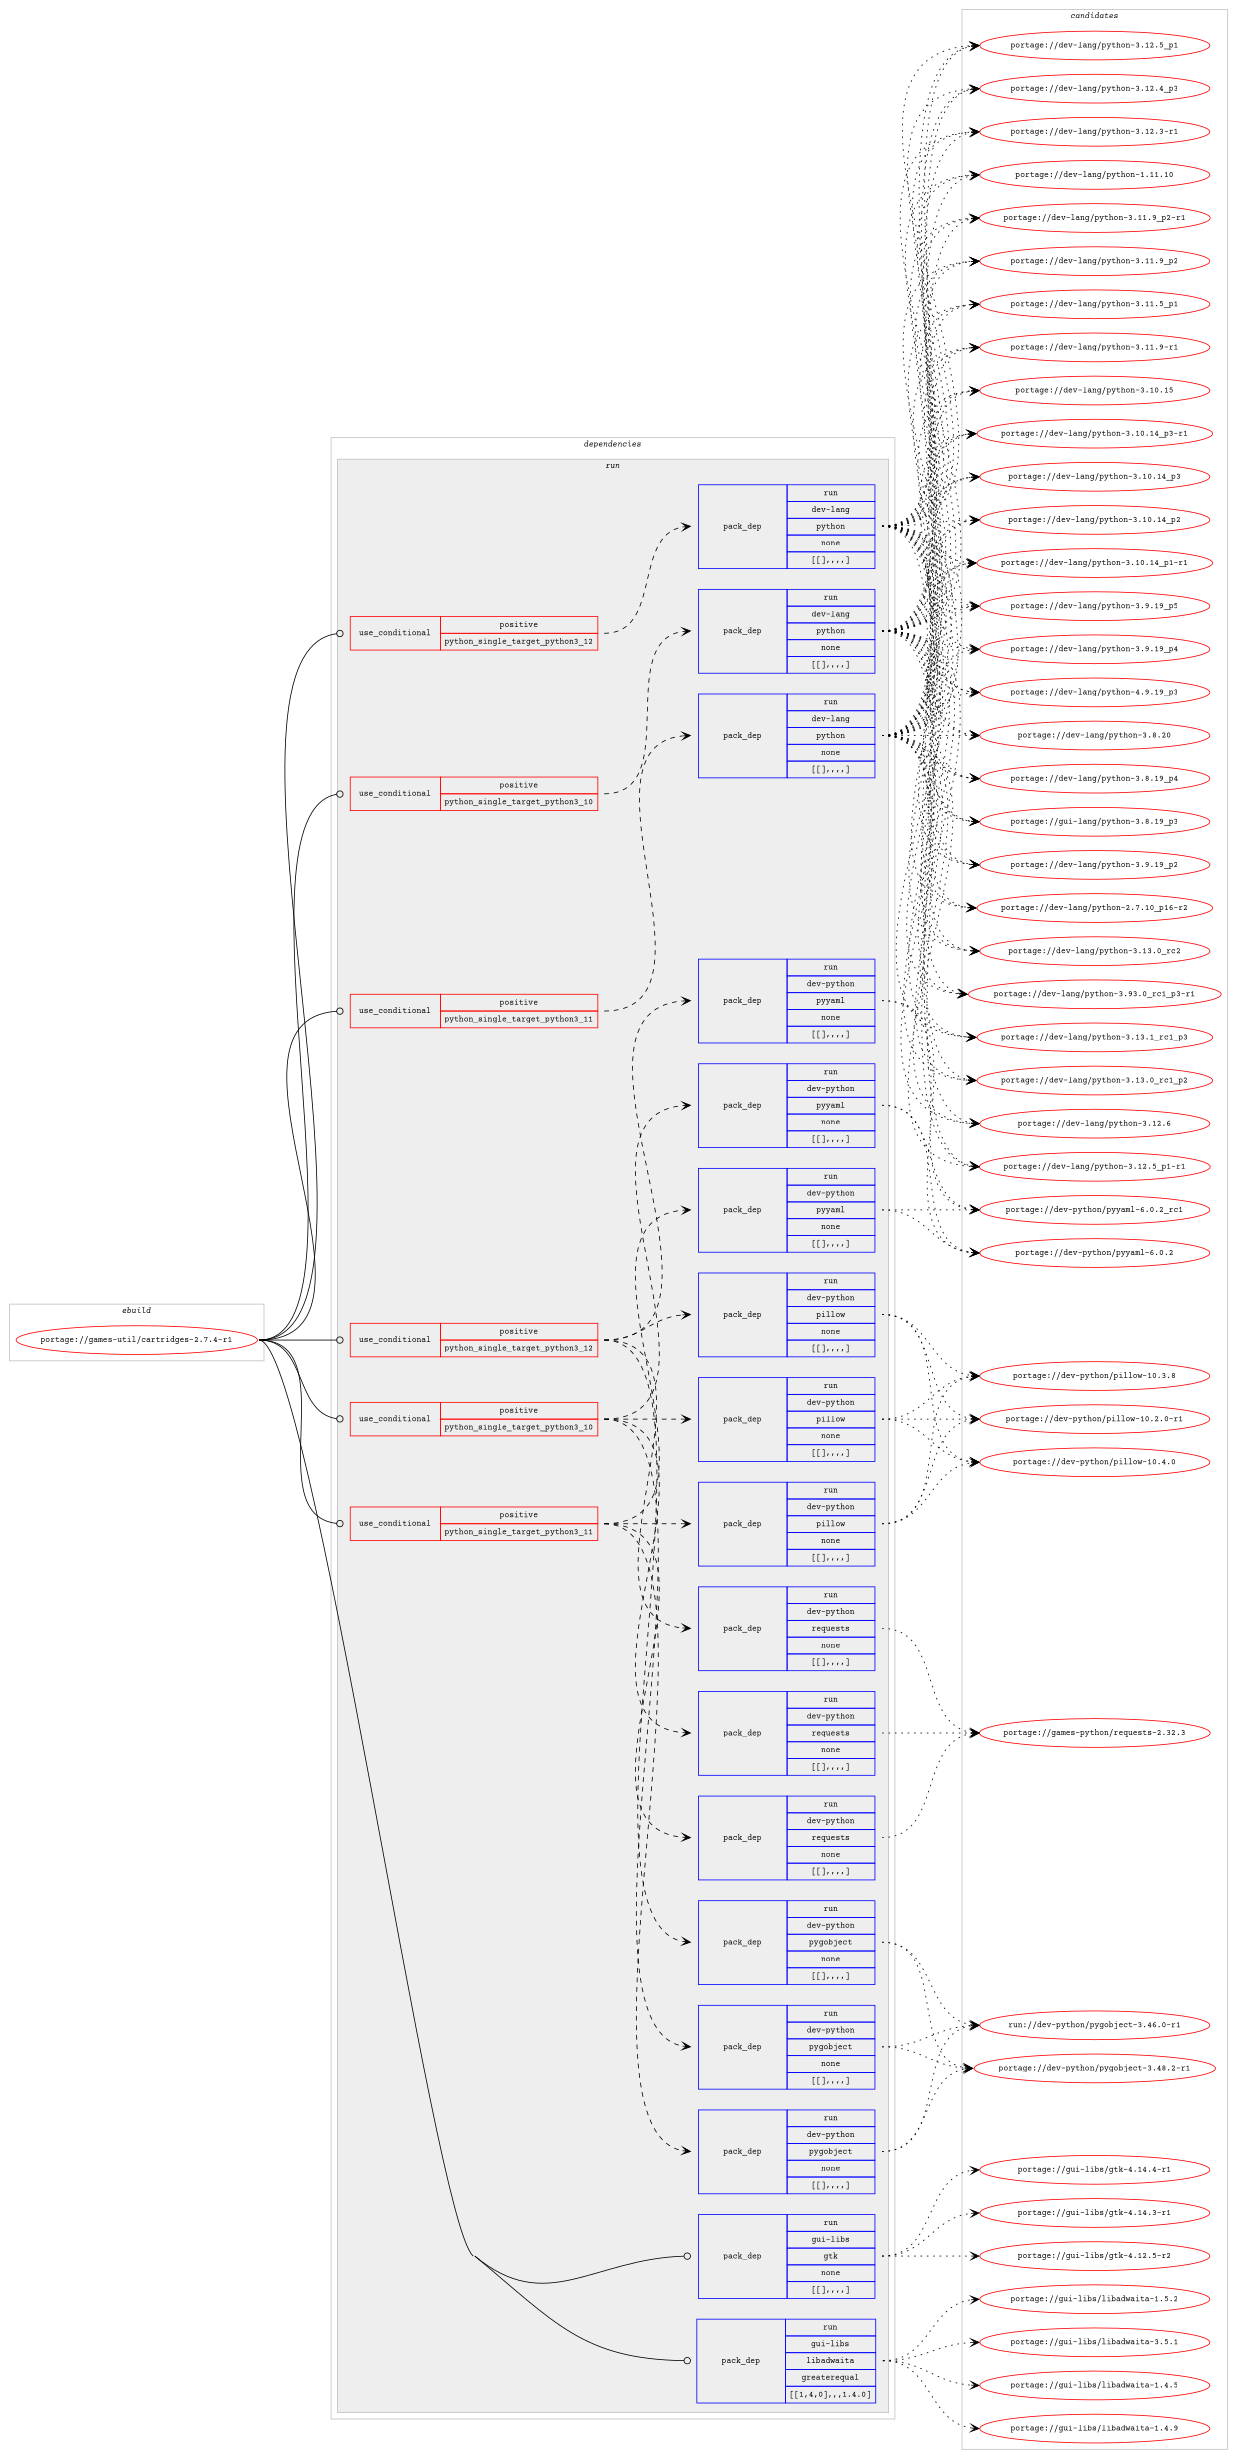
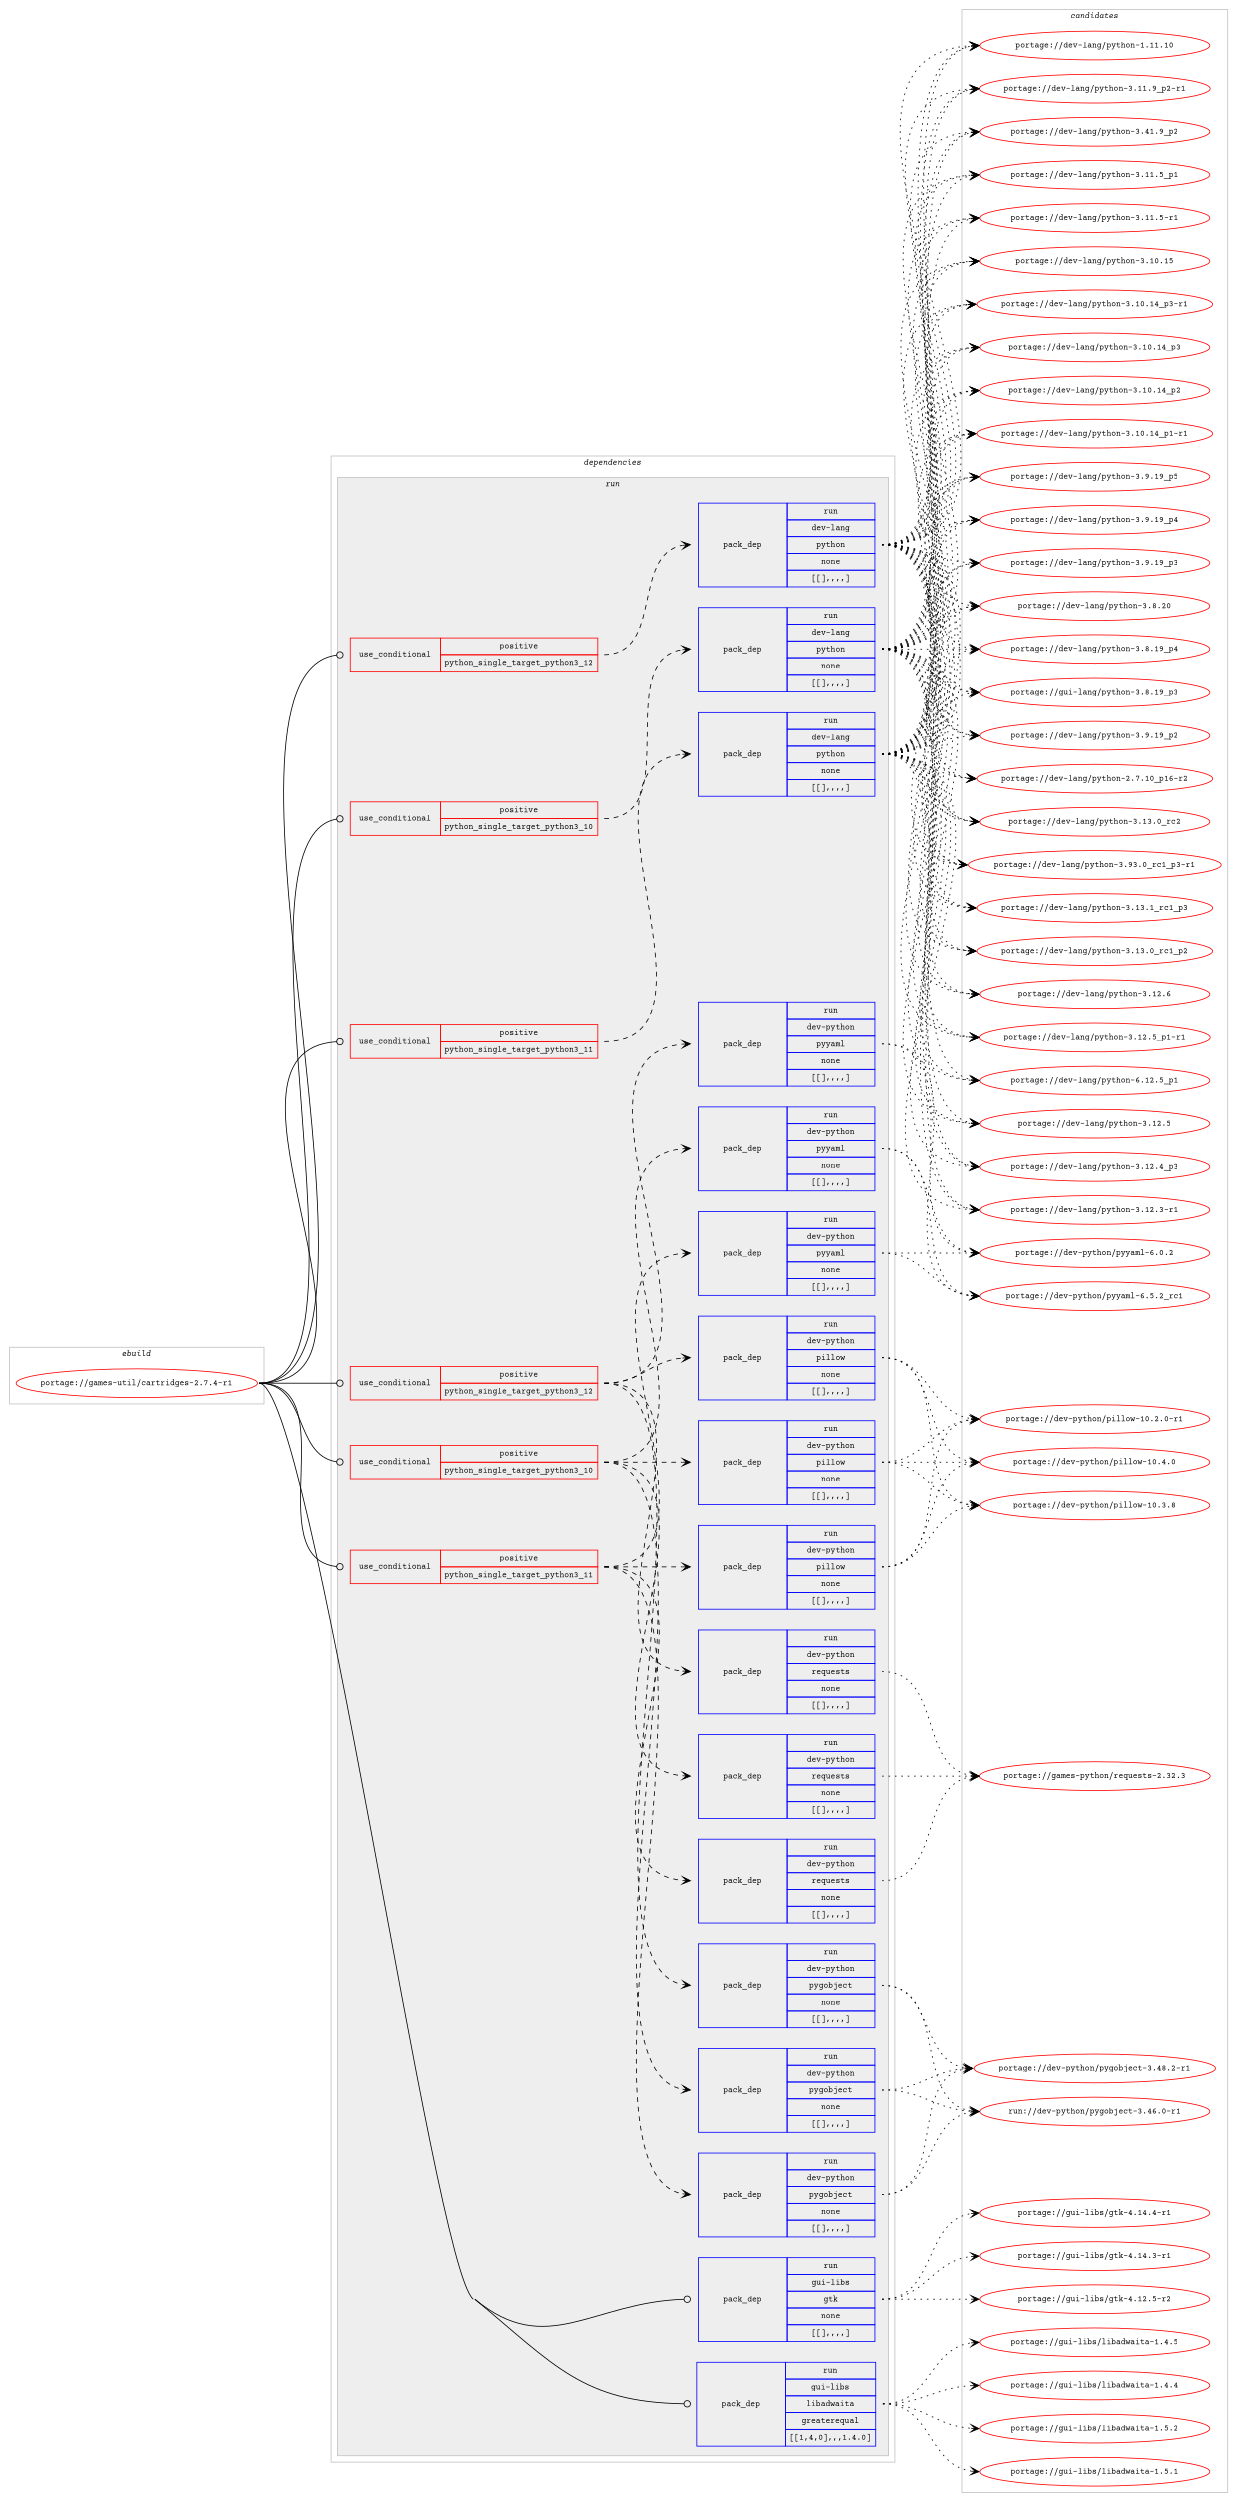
node "portage://dev-lang/python-3.12.5_p1": label "portage://dev-lang/python-3.12.5_p1" -> "portage://dev-lang/python-6.12.5_p1"
node "portage://dev-lang/python-3.11.9_p2": label "portage://dev-lang/python-3.11.9_p2" -> "portage://dev-lang/python-3.41.9_p2"
node "portage://dev-lang/python-3.11.9-r1": label "portage://dev-lang/python-3.11.9-r1" -> "portage://dev-lang/python-3.11.5-r1"
node "portage://dev-lang/python-4.9.19_p3": label "portage://dev-lang/python-4.9.19_p3" -> "portage://dev-lang/python-3.9.19_p3"
node "portage://dev-lang/python-3.12.5": added
node "portage://dev-python/pyyaml-6.0.2_rc1": label "portage://dev-python/pyyaml-6.0.2_rc1" -> "portage://dev-python/pyyaml-6.5.2_rc1"
node "portage://gui-libs/libadwaita-3.5.1": label "portage://gui-libs/libadwaita-3.5.1" -> "portage://gui-libs/libadwaita-1.5.1"
node "portage://gui-libs/libadwaita-1.4.9": label "portage://gui-libs/libadwaita-1.4.9" -> "portage://gui-libs/libadwaita-1.4.4"
